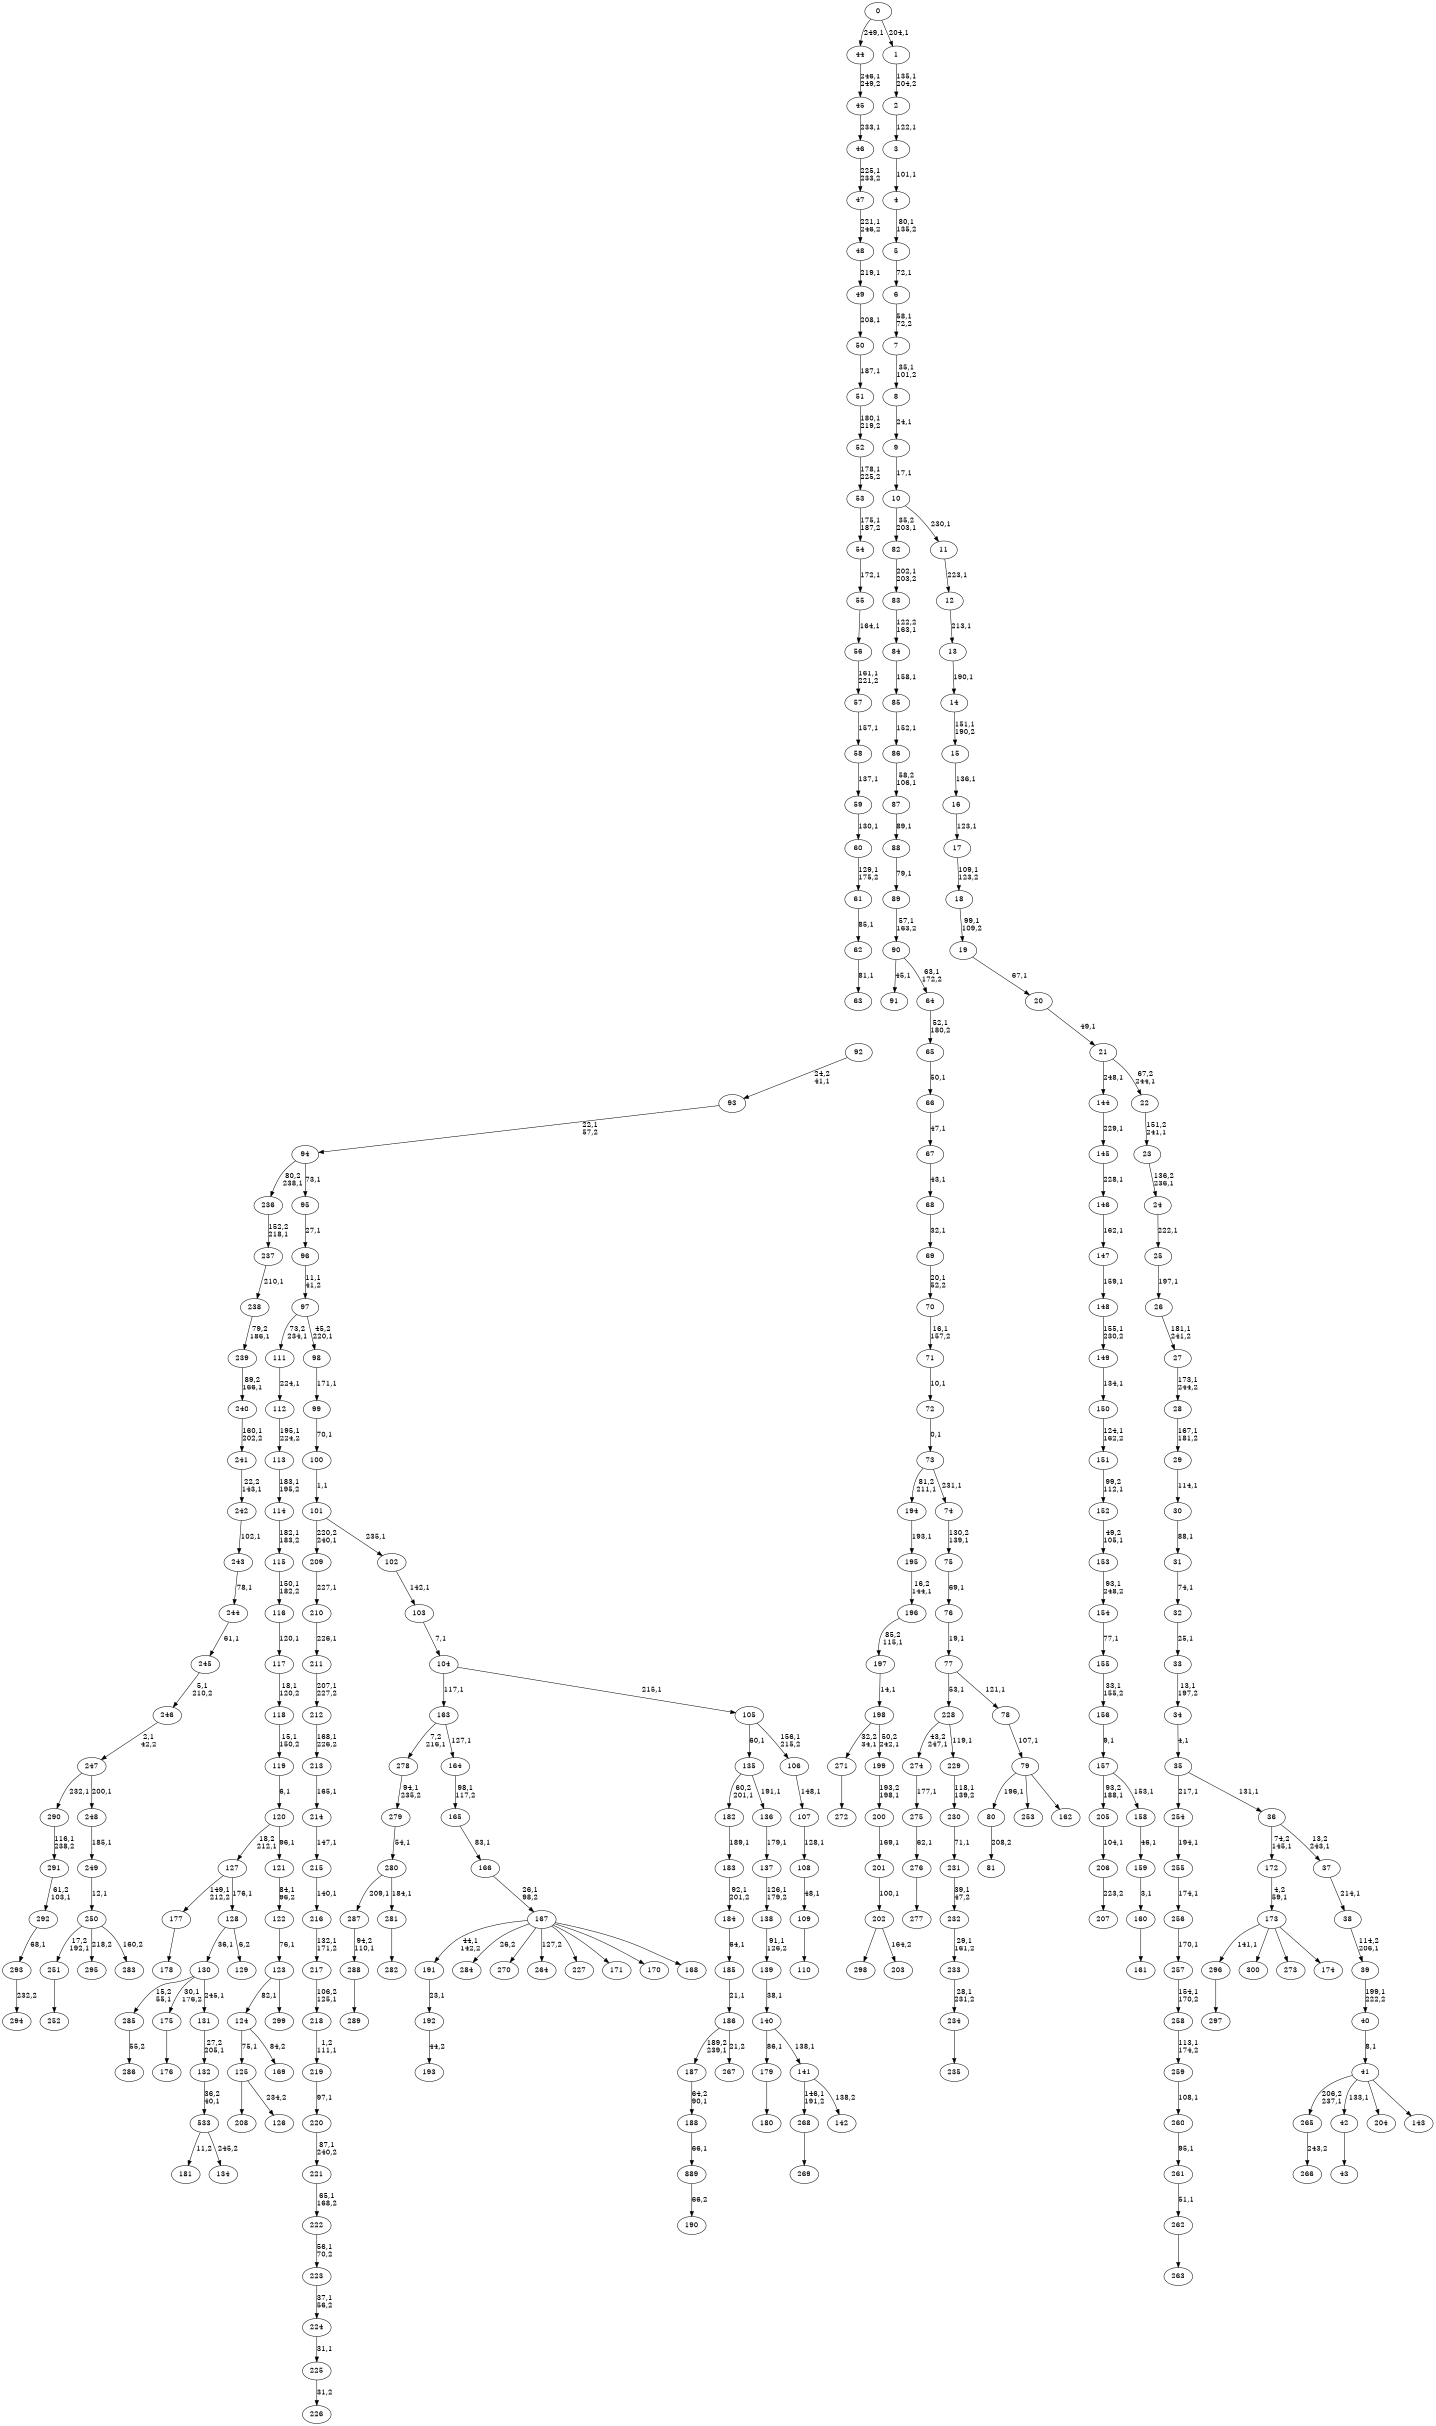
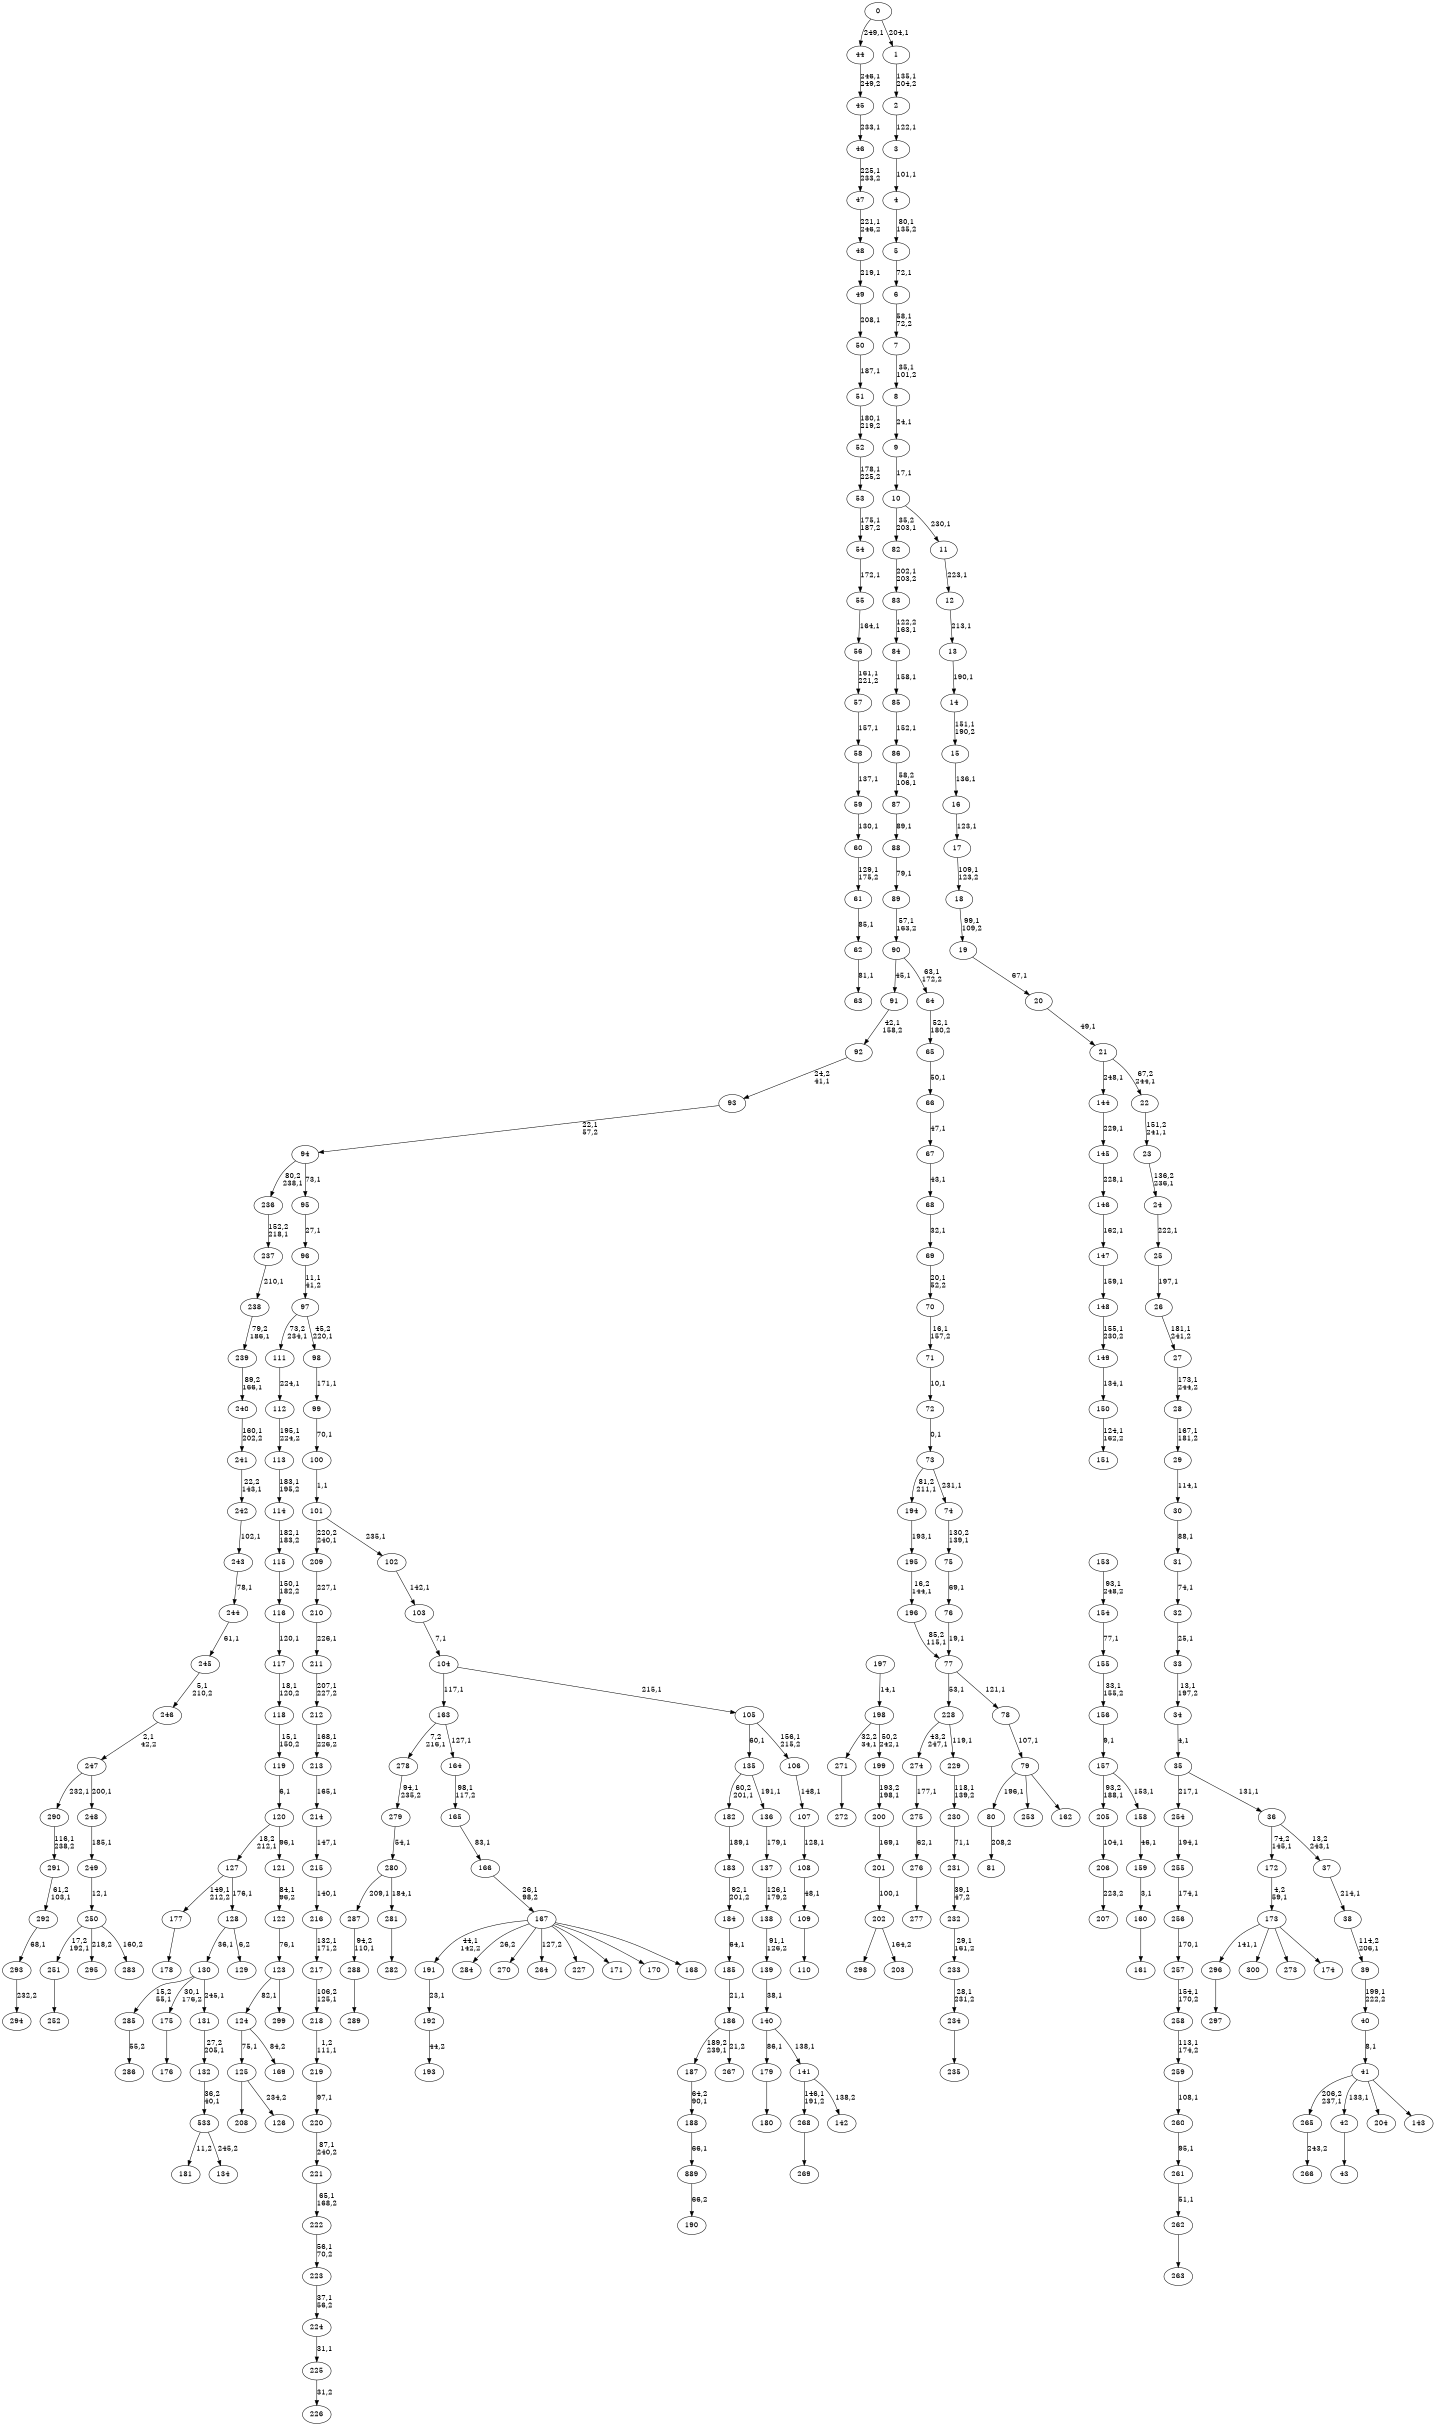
edge "91" -> "92": added, label "42,1 158,2"
node "152": removed
edge "196" -> "197": now "196" -> "77"
